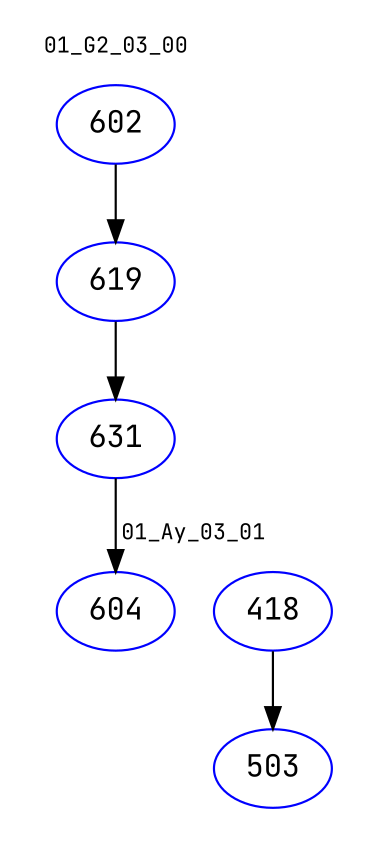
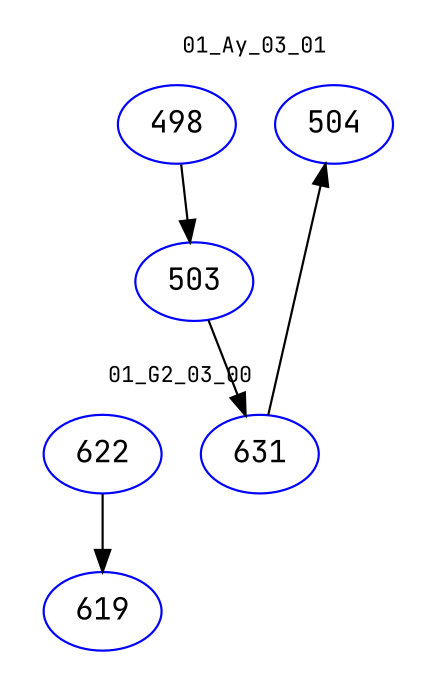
node "602": label "602" -> "622"
edge "619" -> "631": now "503" -> "631"
node "604": label "604" -> "504"
node "418": label "418" -> "498"
